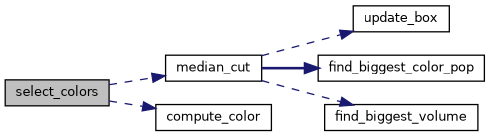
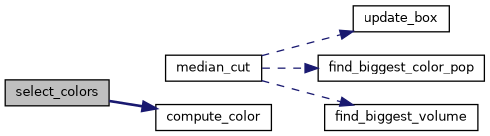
edge "median_cut" -> "find_biggest_color_pop": style bold -> dashed
edge "select_colors" -> "median_cut": removed
edge "select_colors" -> "compute_color": style dashed -> bold
